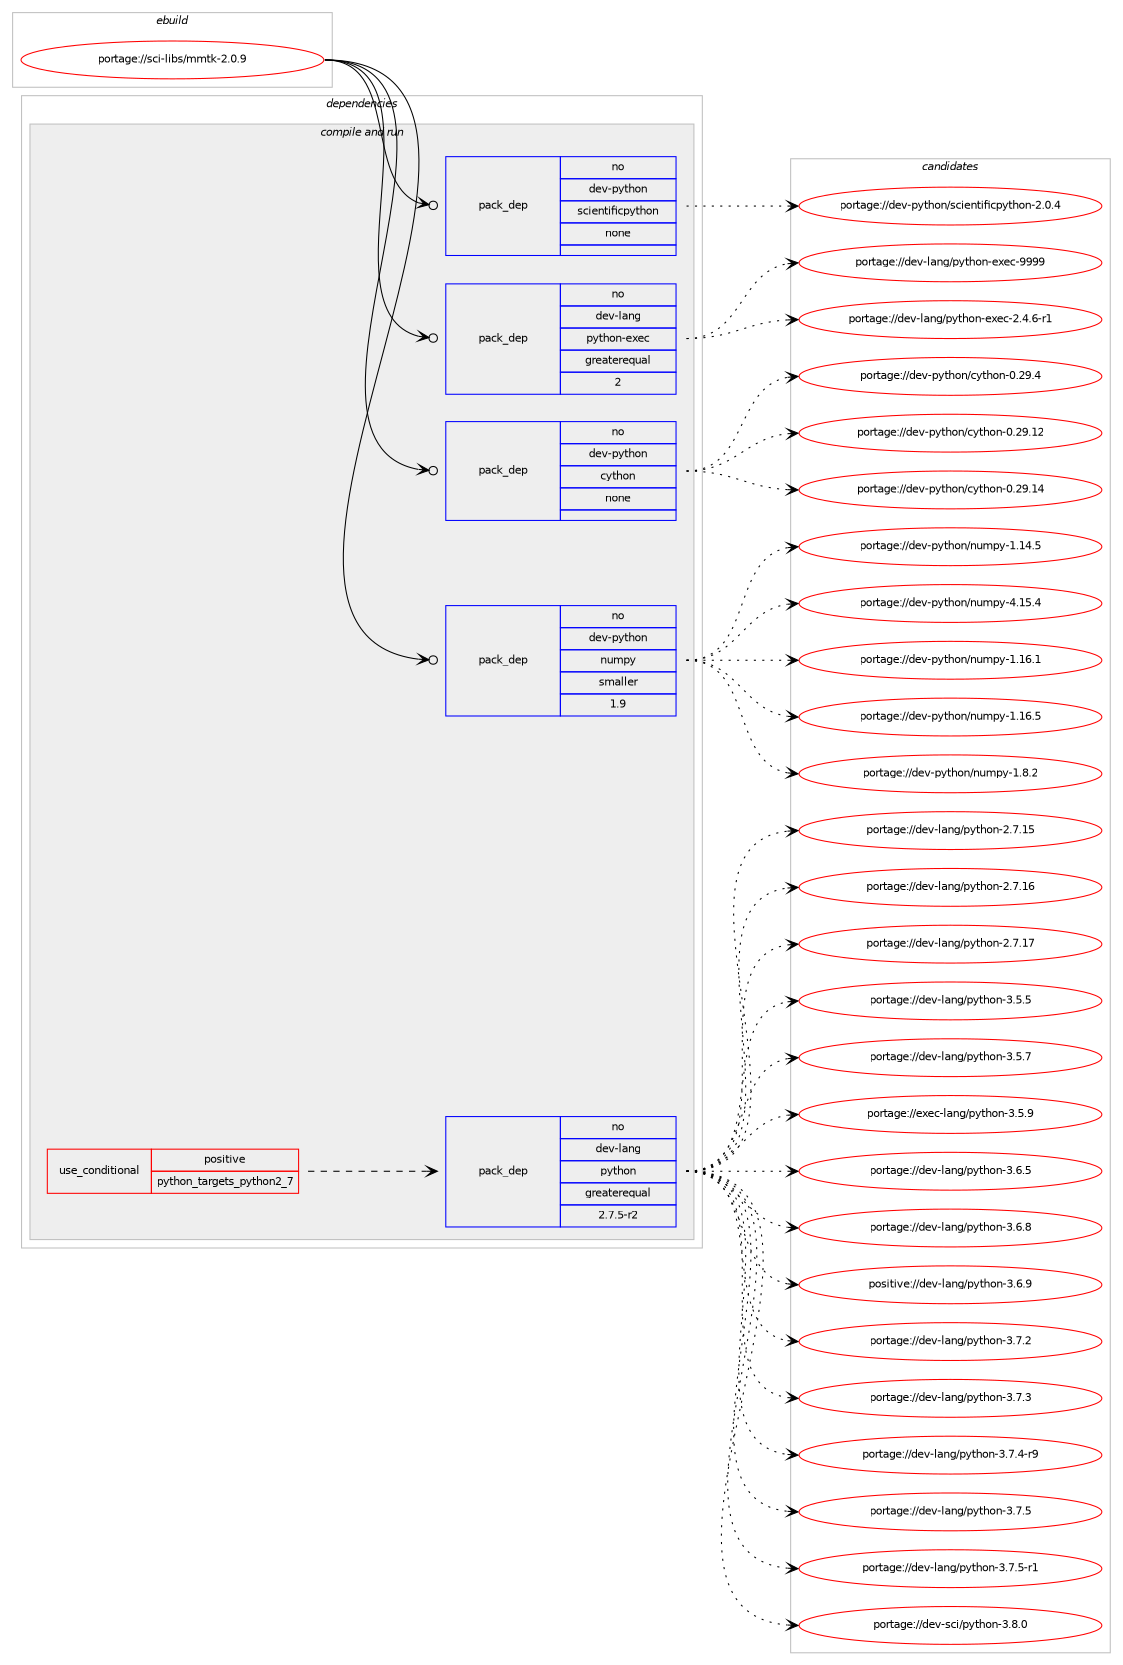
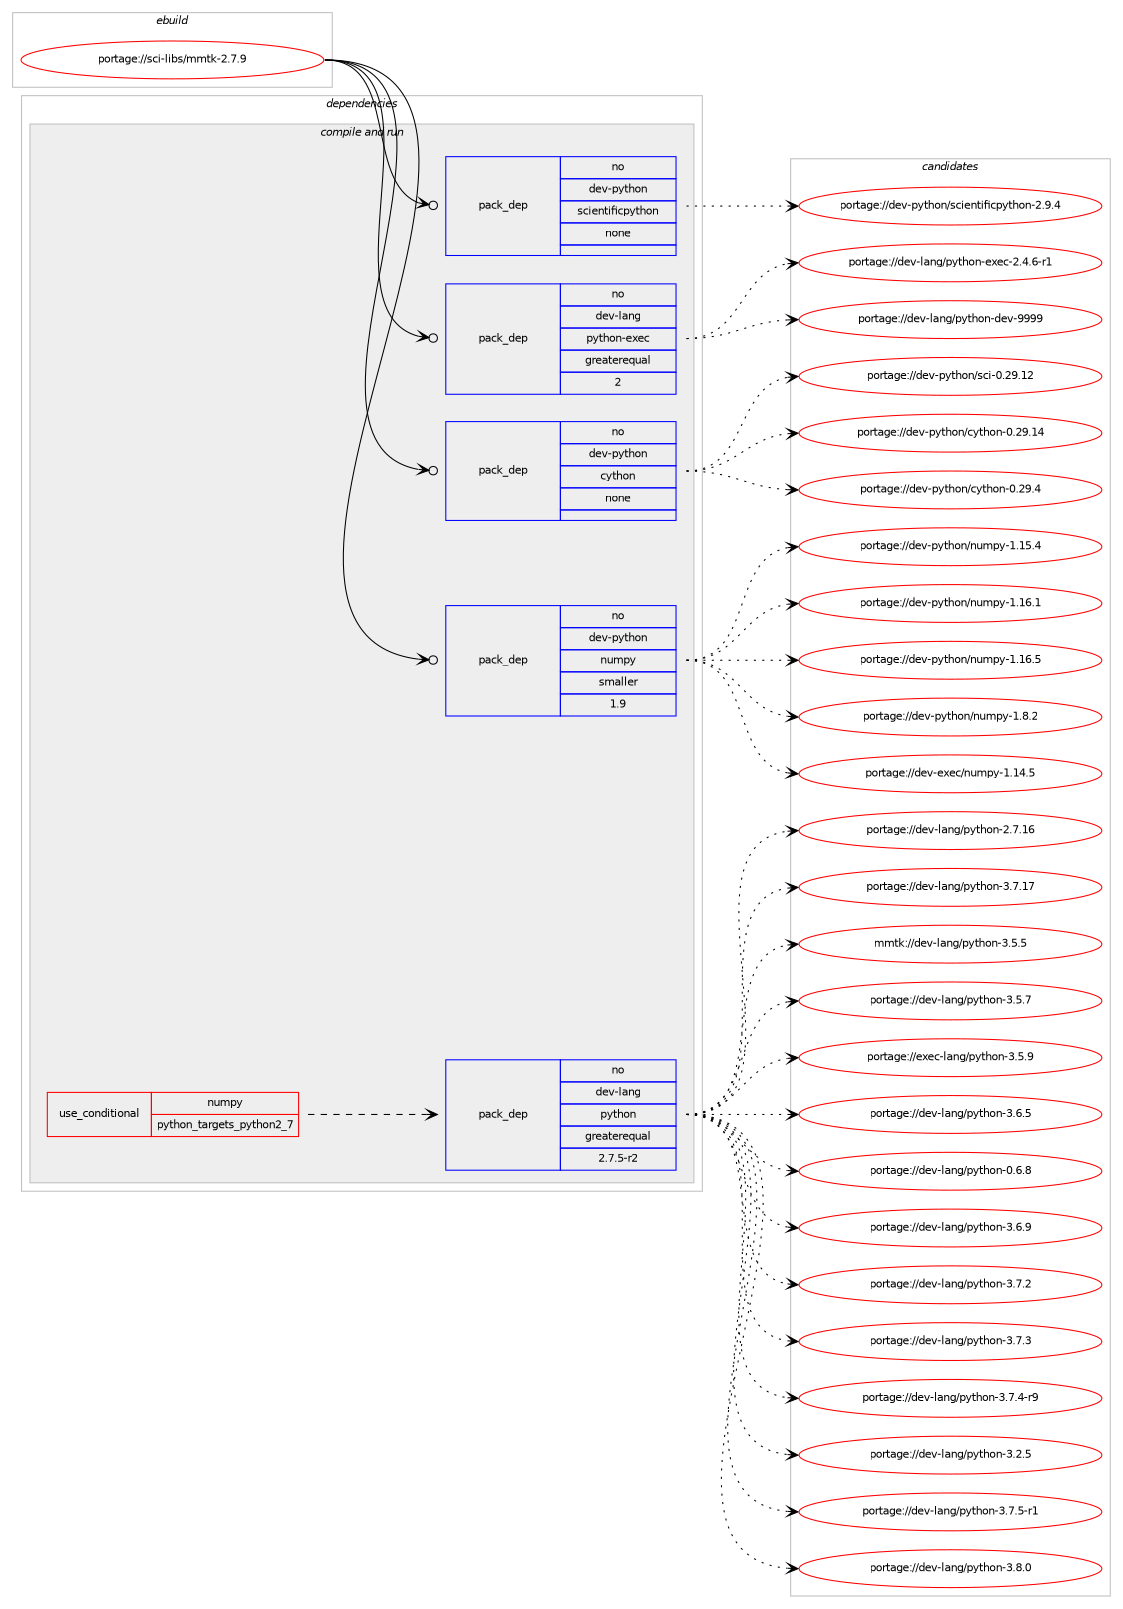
node "portage://sci-libs/mmtk-2.0.9": label "portage://sci-libs/mmtk-2.0.9" -> "portage://sci-libs/mmtk-2.7.9"
node "portage://dev-python/scientificpython-2.0.4": label "portage://dev-python/scientificpython-2.0.4" -> "portage://dev-python/scientificpython-2.9.4"
node "portage://dev-lang/python-exec-9999": label "portage://dev-lang/python-exec-9999" -> "portage://dev-lang/python-dev-9999"
node "portage://dev-python/cython-0.29.12": label "portage://dev-python/cython-0.29.12" -> "portage://dev-python/sci-0.29.12"
node "portage://dev-python/numpy-1.14.5": label "portage://dev-python/numpy-1.14.5" -> "portage://dev-exec/numpy-1.14.5"
node "portage://dev-python/numpy-4.15.4": label "portage://dev-python/numpy-4.15.4" -> "portage://dev-python/numpy-1.15.4"
node "portage://dev-lang/python-2.7.15": removed
node "portage://dev-lang/python-2.7.17": label "portage://dev-lang/python-2.7.17" -> "portage://dev-lang/python-3.7.17"
node "portage://dev-lang/python-3.5.5": label "portage://dev-lang/python-3.5.5" -> "mmtk://dev-lang/python-3.5.5"
node "use_conditional": text "positive" -> "numpy"
node "portage://dev-lang/python-3.6.8": label "portage://dev-lang/python-3.6.8" -> "portage://dev-lang/python-0.6.8"
node "positive://dev-lang/python-3.6.9": label "positive://dev-lang/python-3.6.9" -> "portage://dev-lang/python-3.6.9"
node "portage://dev-lang/python-3.7.5": label "portage://dev-lang/python-3.7.5" -> "portage://dev-lang/python-3.2.5"
node "portage://dev-sci/python-3.8.0": label "portage://dev-sci/python-3.8.0" -> "portage://dev-lang/python-3.8.0"
